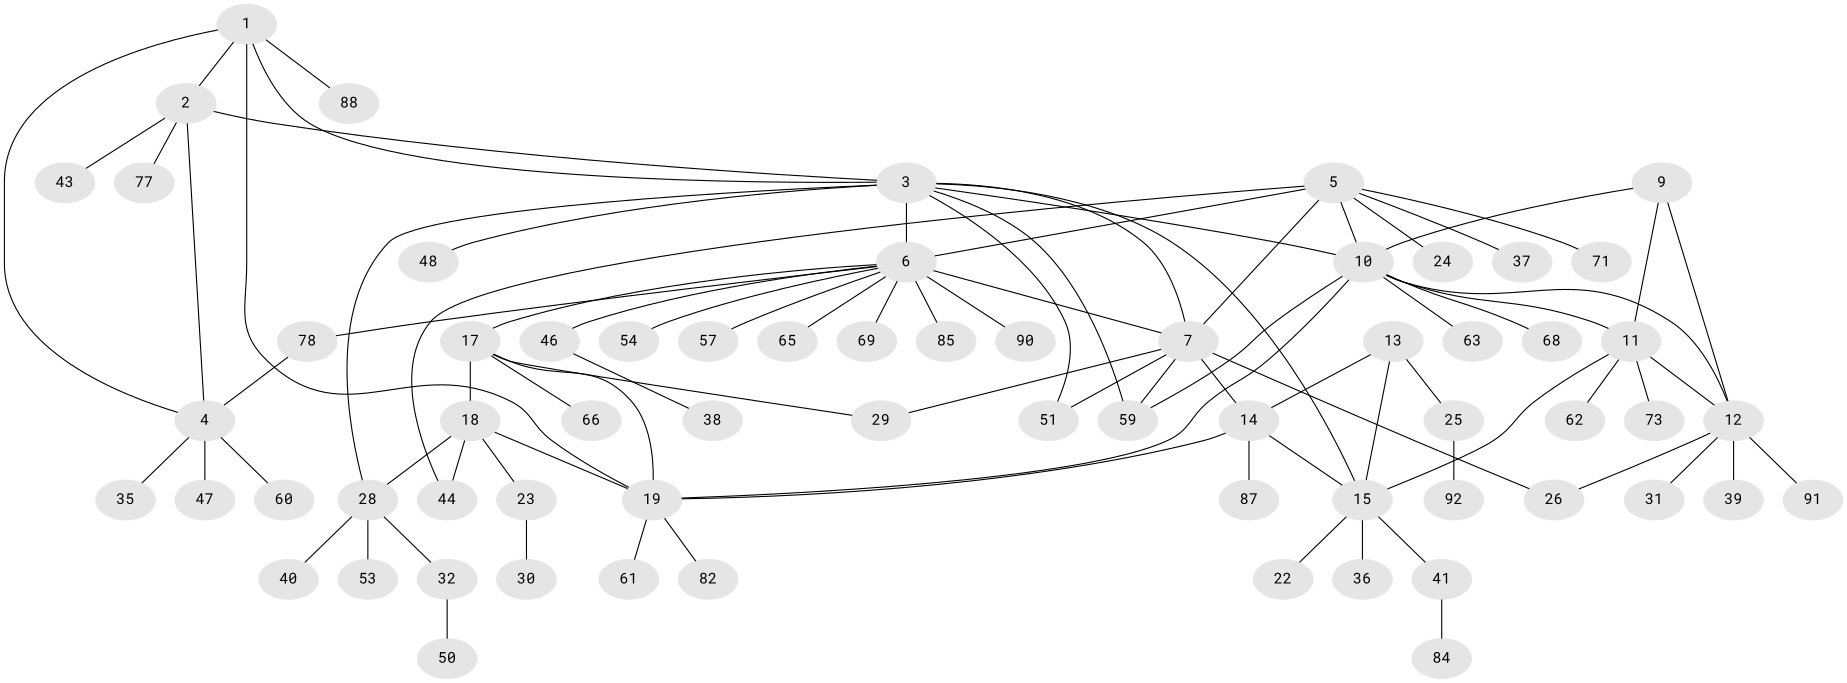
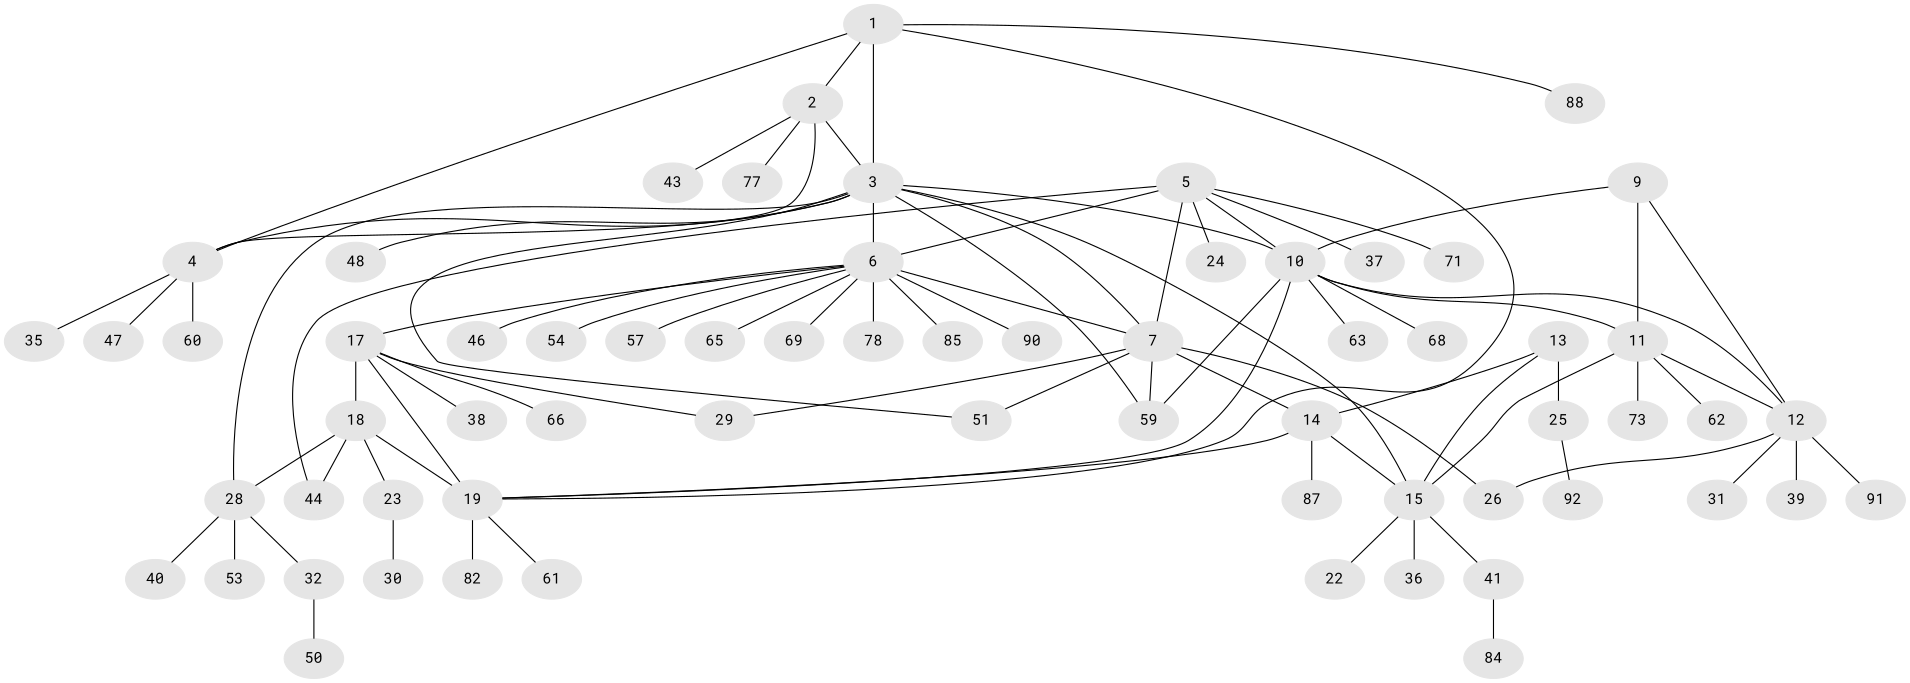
edge "46" -- "38": now "17" -- "38"
edge "78" -- "4": now "3" -- "4"
